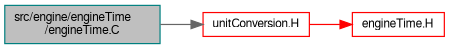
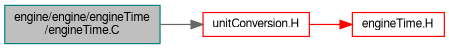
node "src/engine/engineTime /engineTime.C": label "src/engine/engineTime /engineTime.C" -> "engine/engine/engineTime /engineTime.C"
